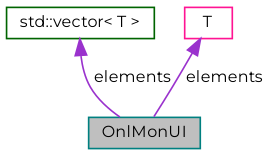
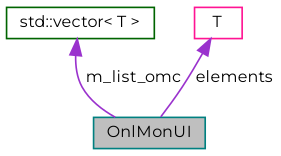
edge "OnlMonUI" -> "std::vector< T >": label " elements" -> " m_list_omc"
